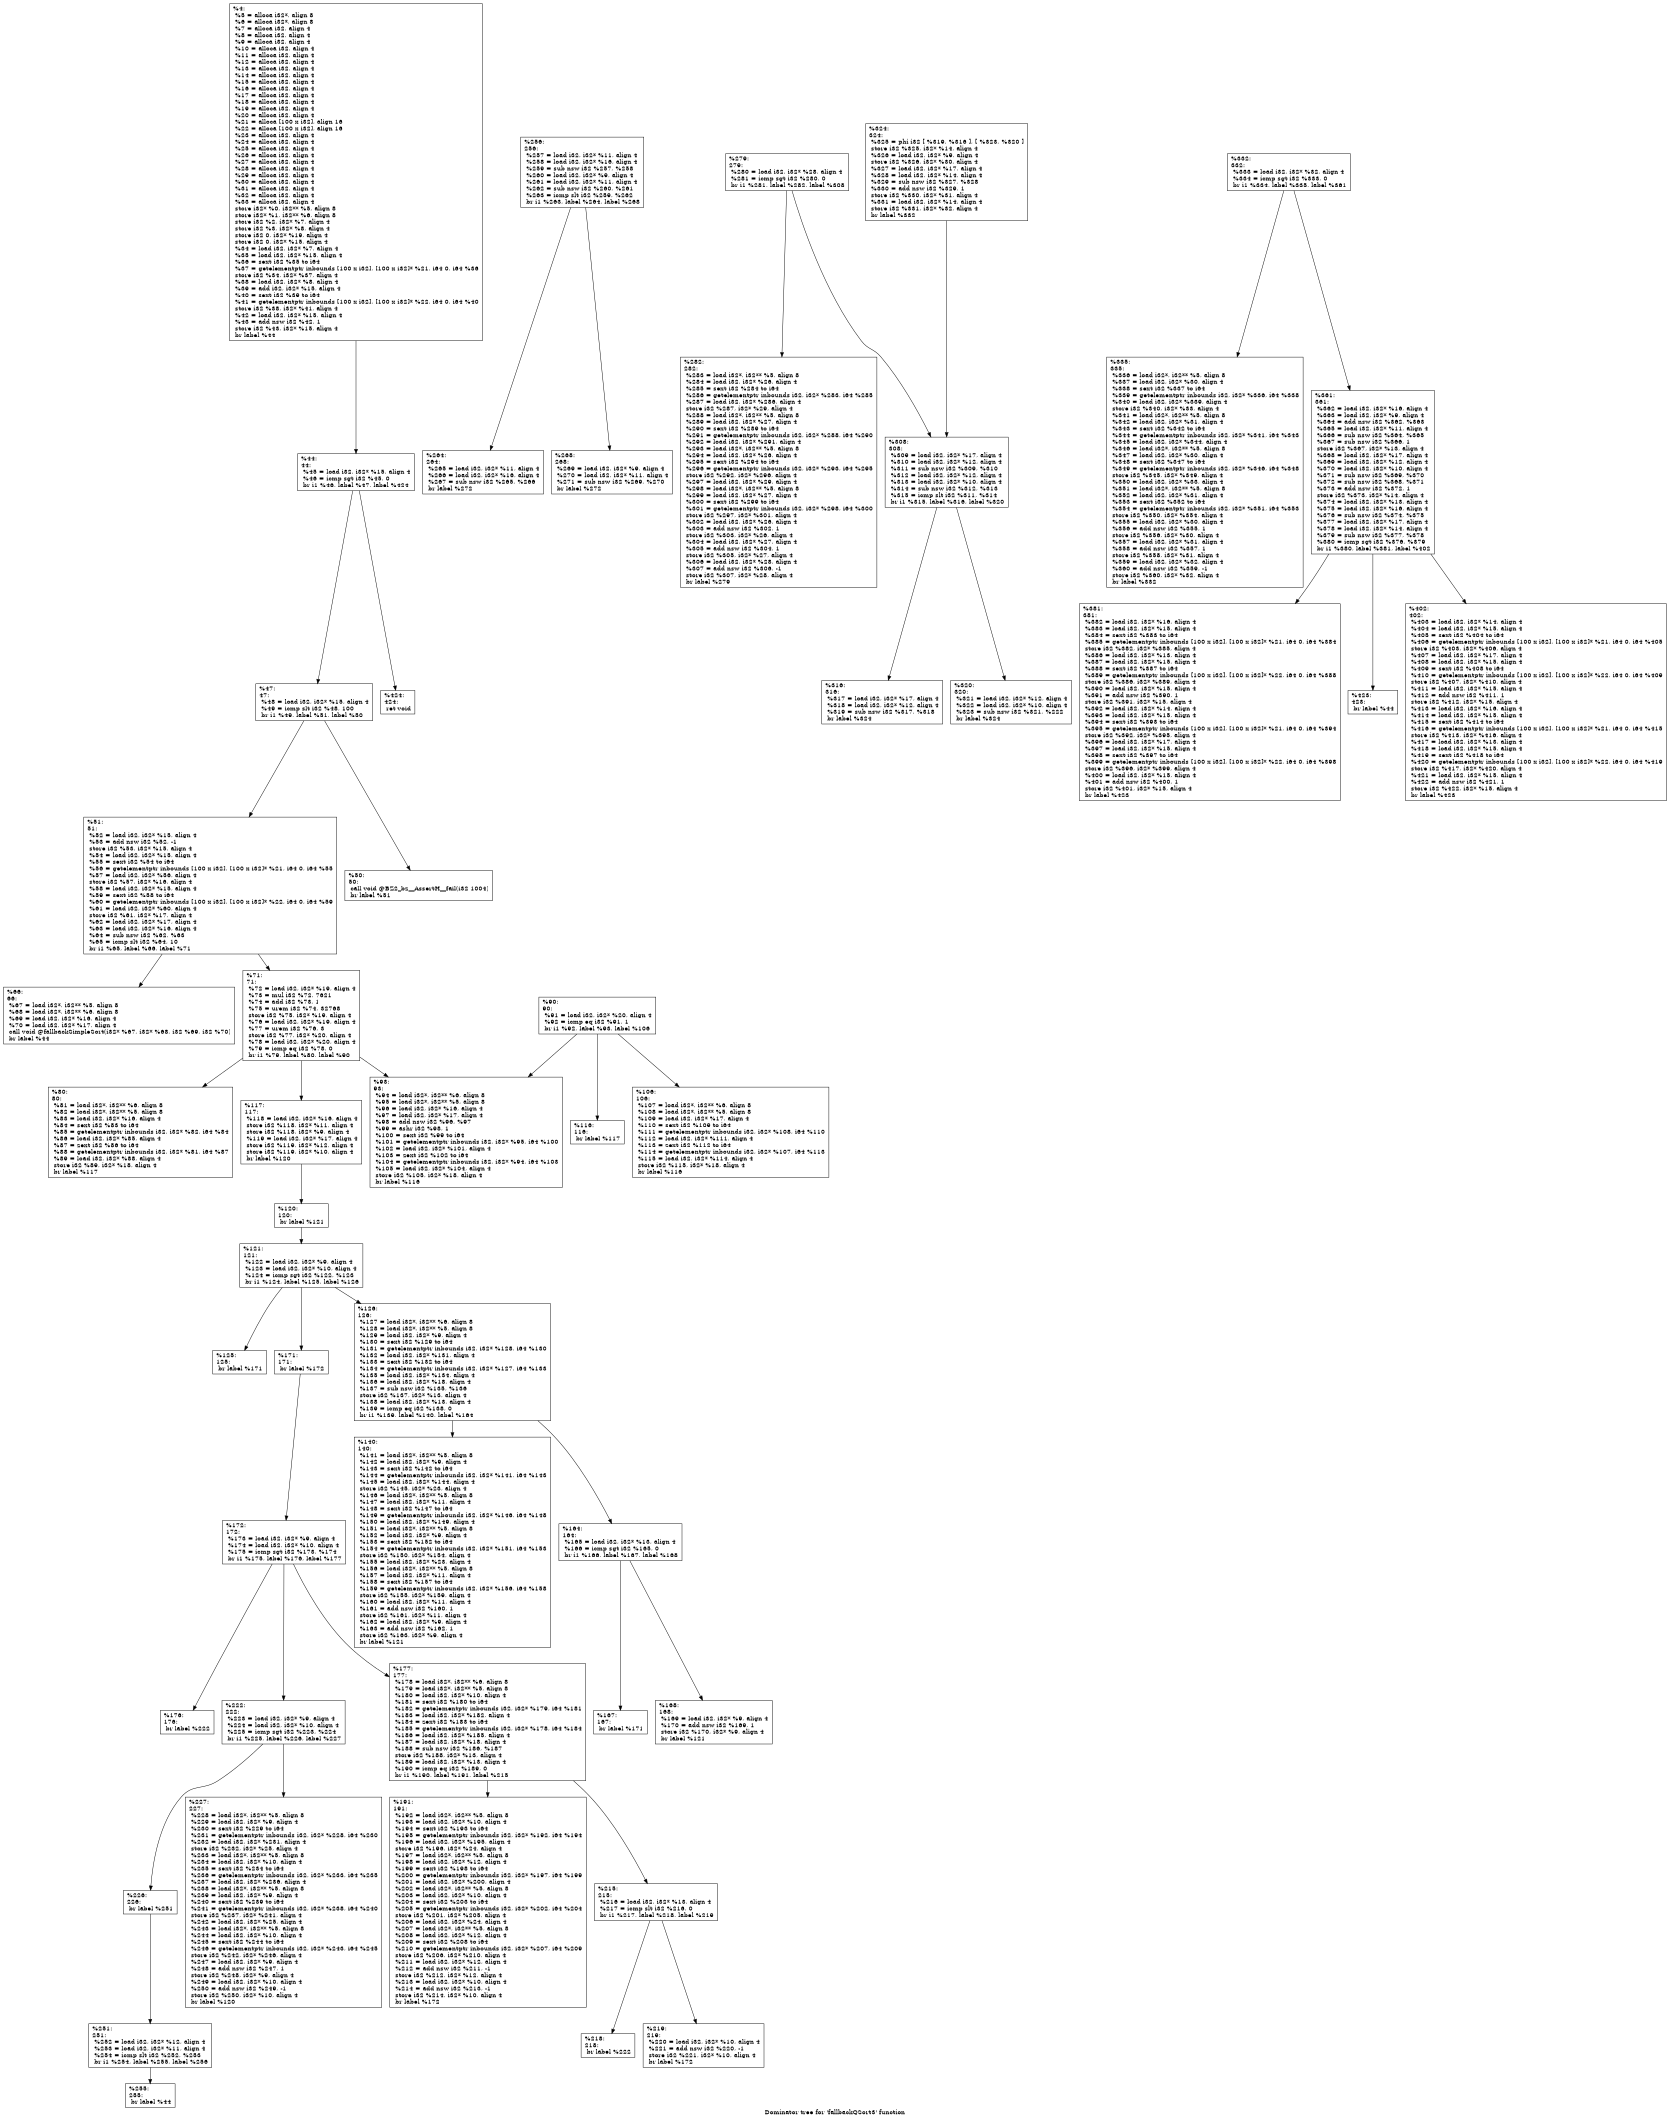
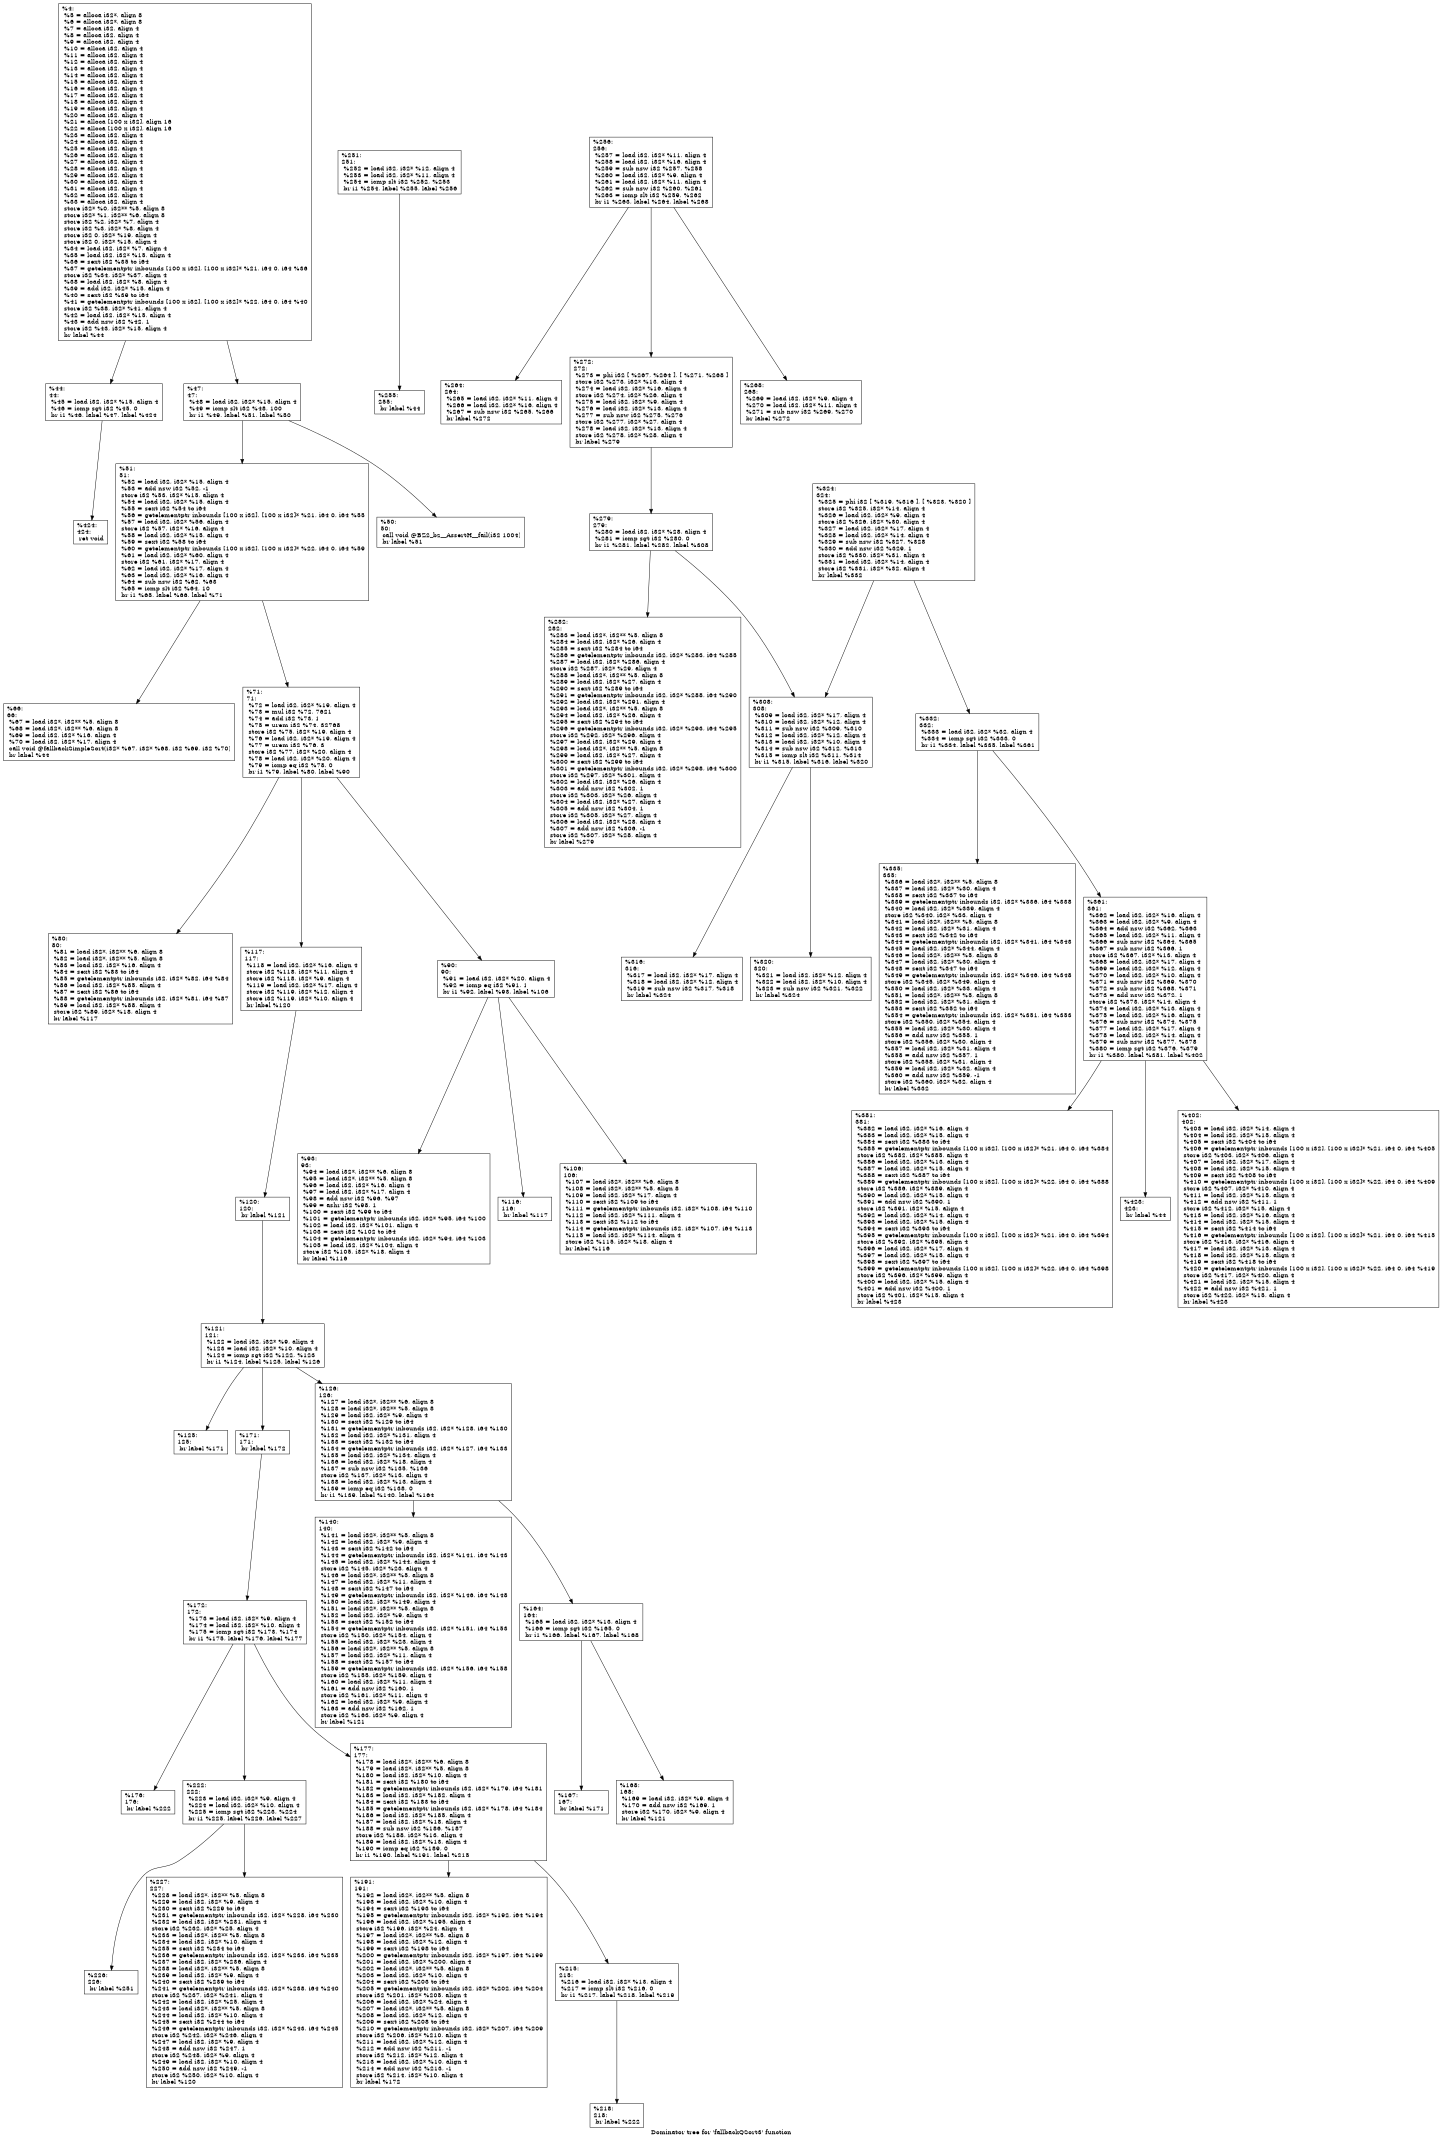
node "%272:": added
edge "%44:" -> "%47:": now "%4:" -> "%47:"
edge "%324:" -> "%332:": added
node "%320:": text "%323 = sub nsw i32 %321, %222" -> "%323 = sub nsw i32 %321, %322"
edge "%71:" -> "%93:": now "%71:" -> "%90:"
edge "%226:" -> "%251:": removed
node "%219:": removed
